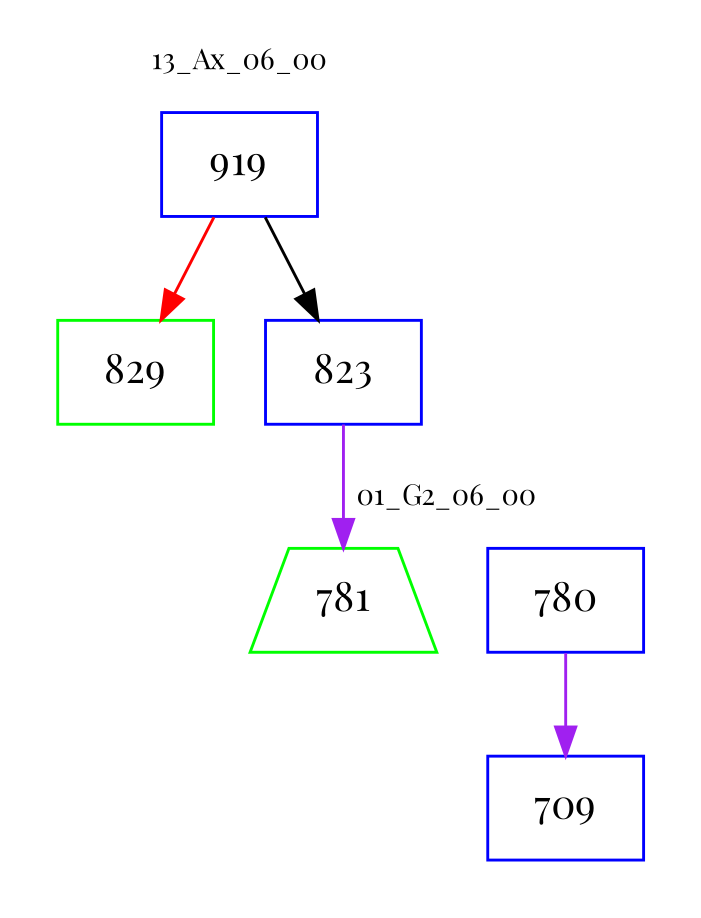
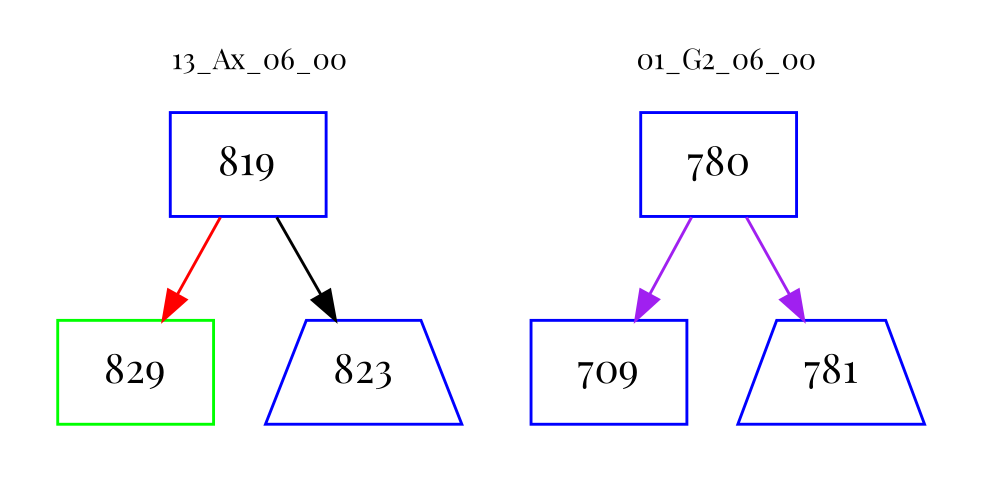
node "919": label "919" -> "819"
node "823": shape box -> trapezium
edge "823" -> "781": now "780" -> "781"
node "781": color green -> blue
